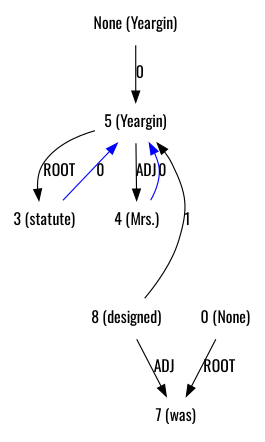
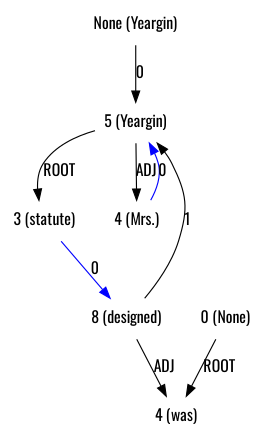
edge "3 (statute)" -> "5 (Yeargin)": now "3 (statute)" -> "8 (designed)"
node "7 (was)": label "7 (was)" -> "4 (was)"
